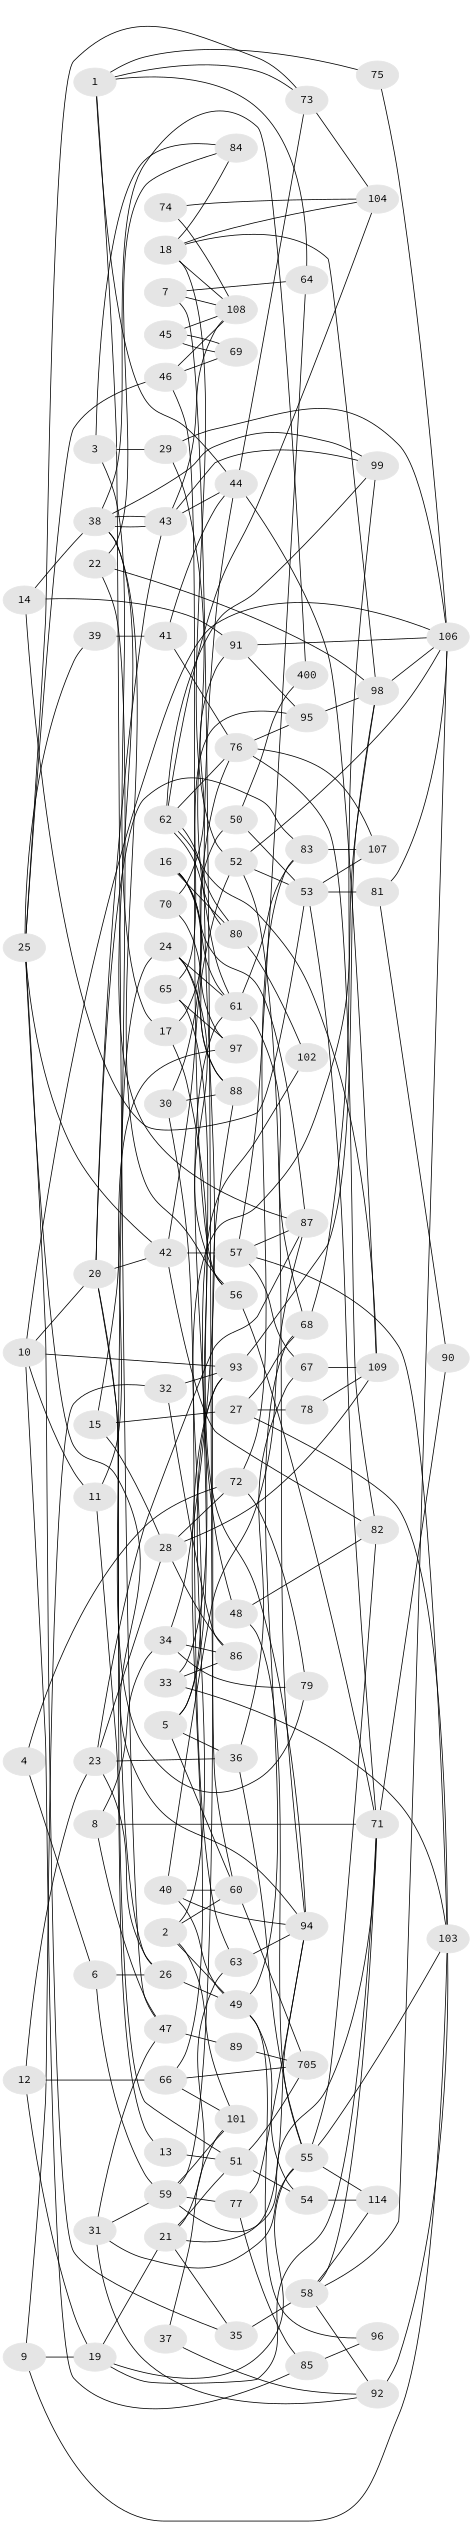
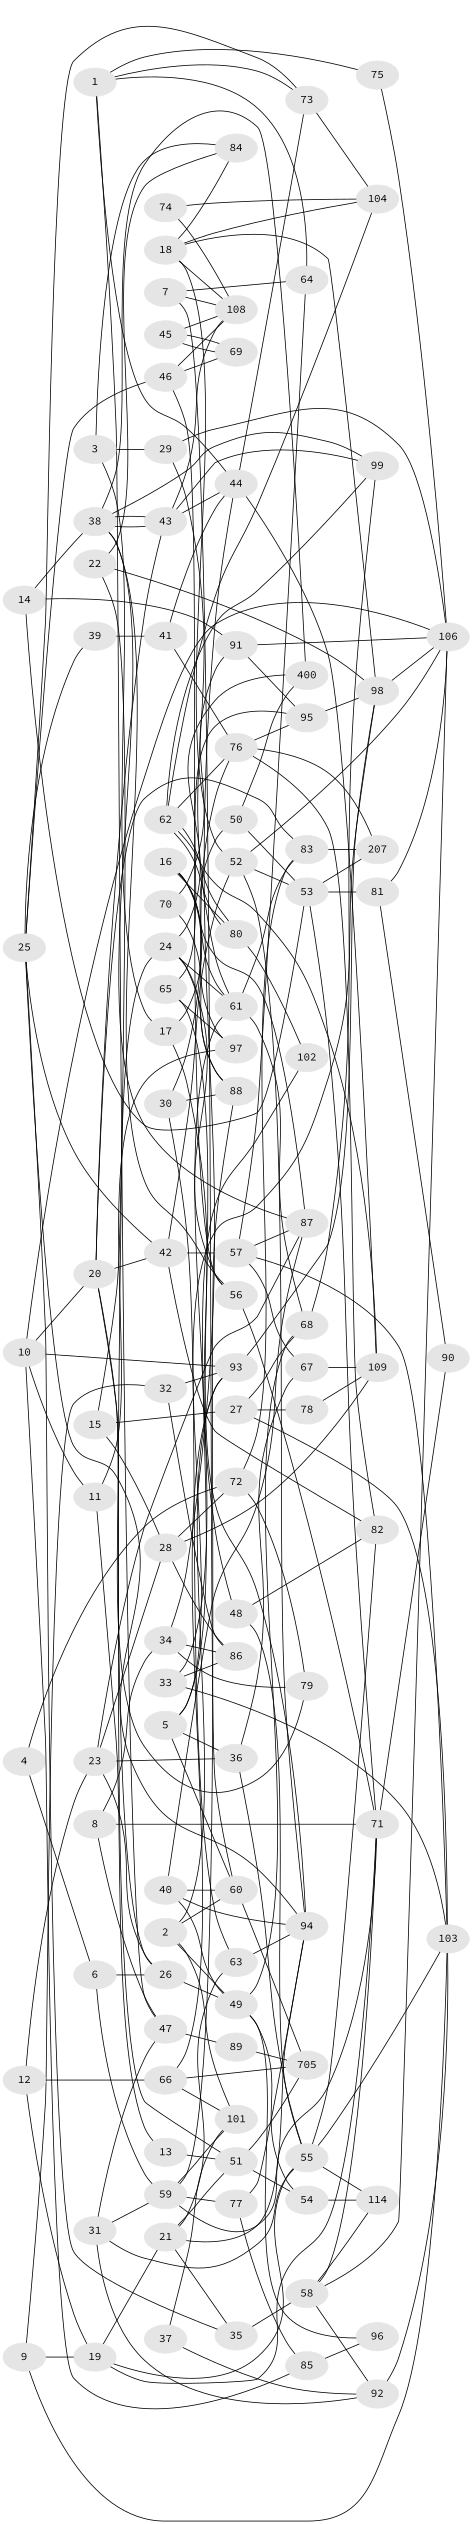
edge "400" -- "24": added
node "107": label "107" -> "207"
